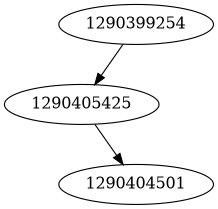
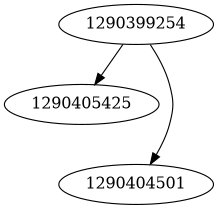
edge "1290405425" -> "1290404501": now "1290399254" -> "1290404501"
